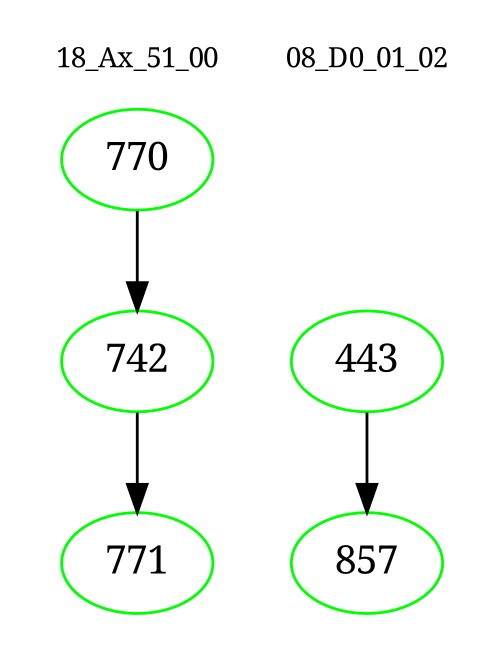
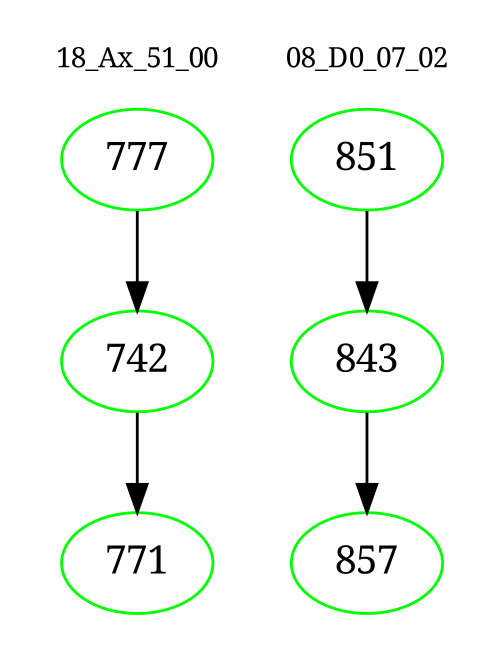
cluster "08_D0_01_02": label "08_D0_01_02" -> "08_D0_07_02"
node "770": label "770" -> "777"
node "851": added
node "443": label "443" -> "843"
